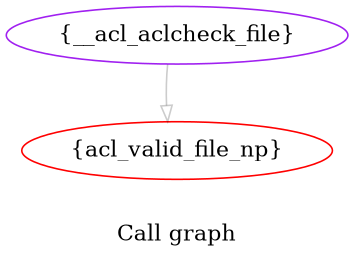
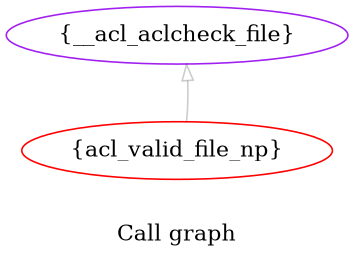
edge "{__acl_aclcheck_file}" -> "{acl_valid_file_np}": reversed
